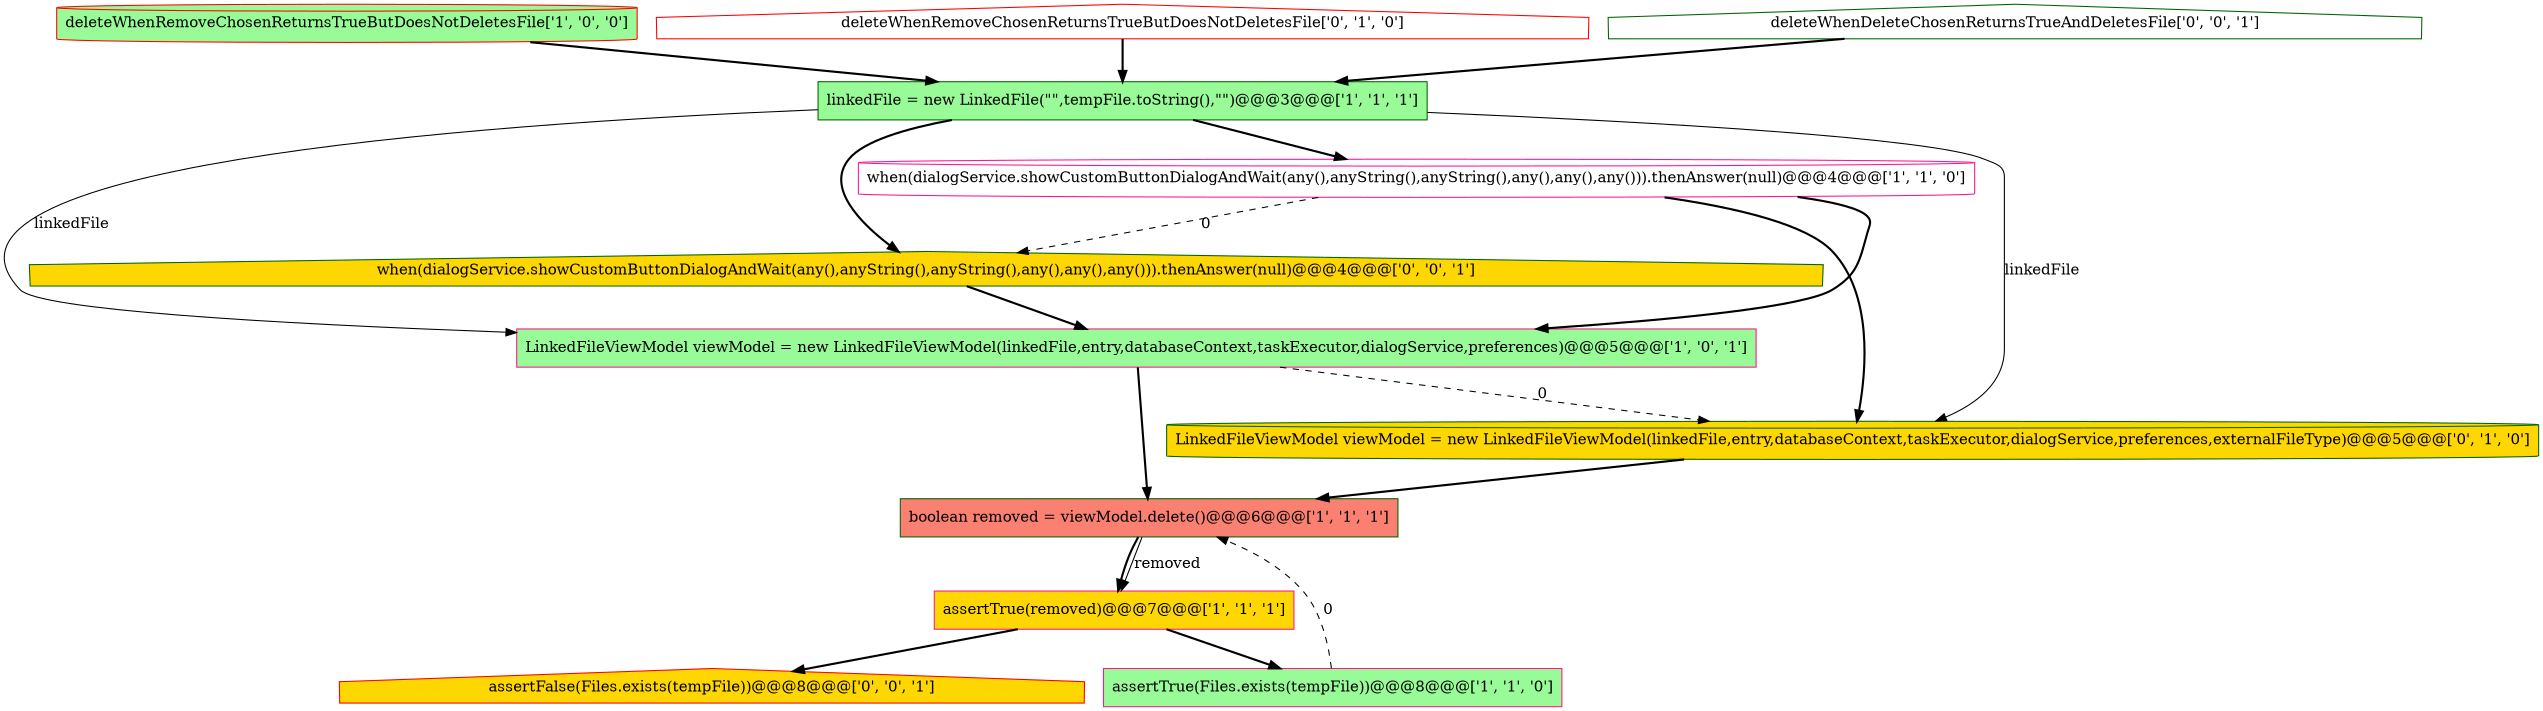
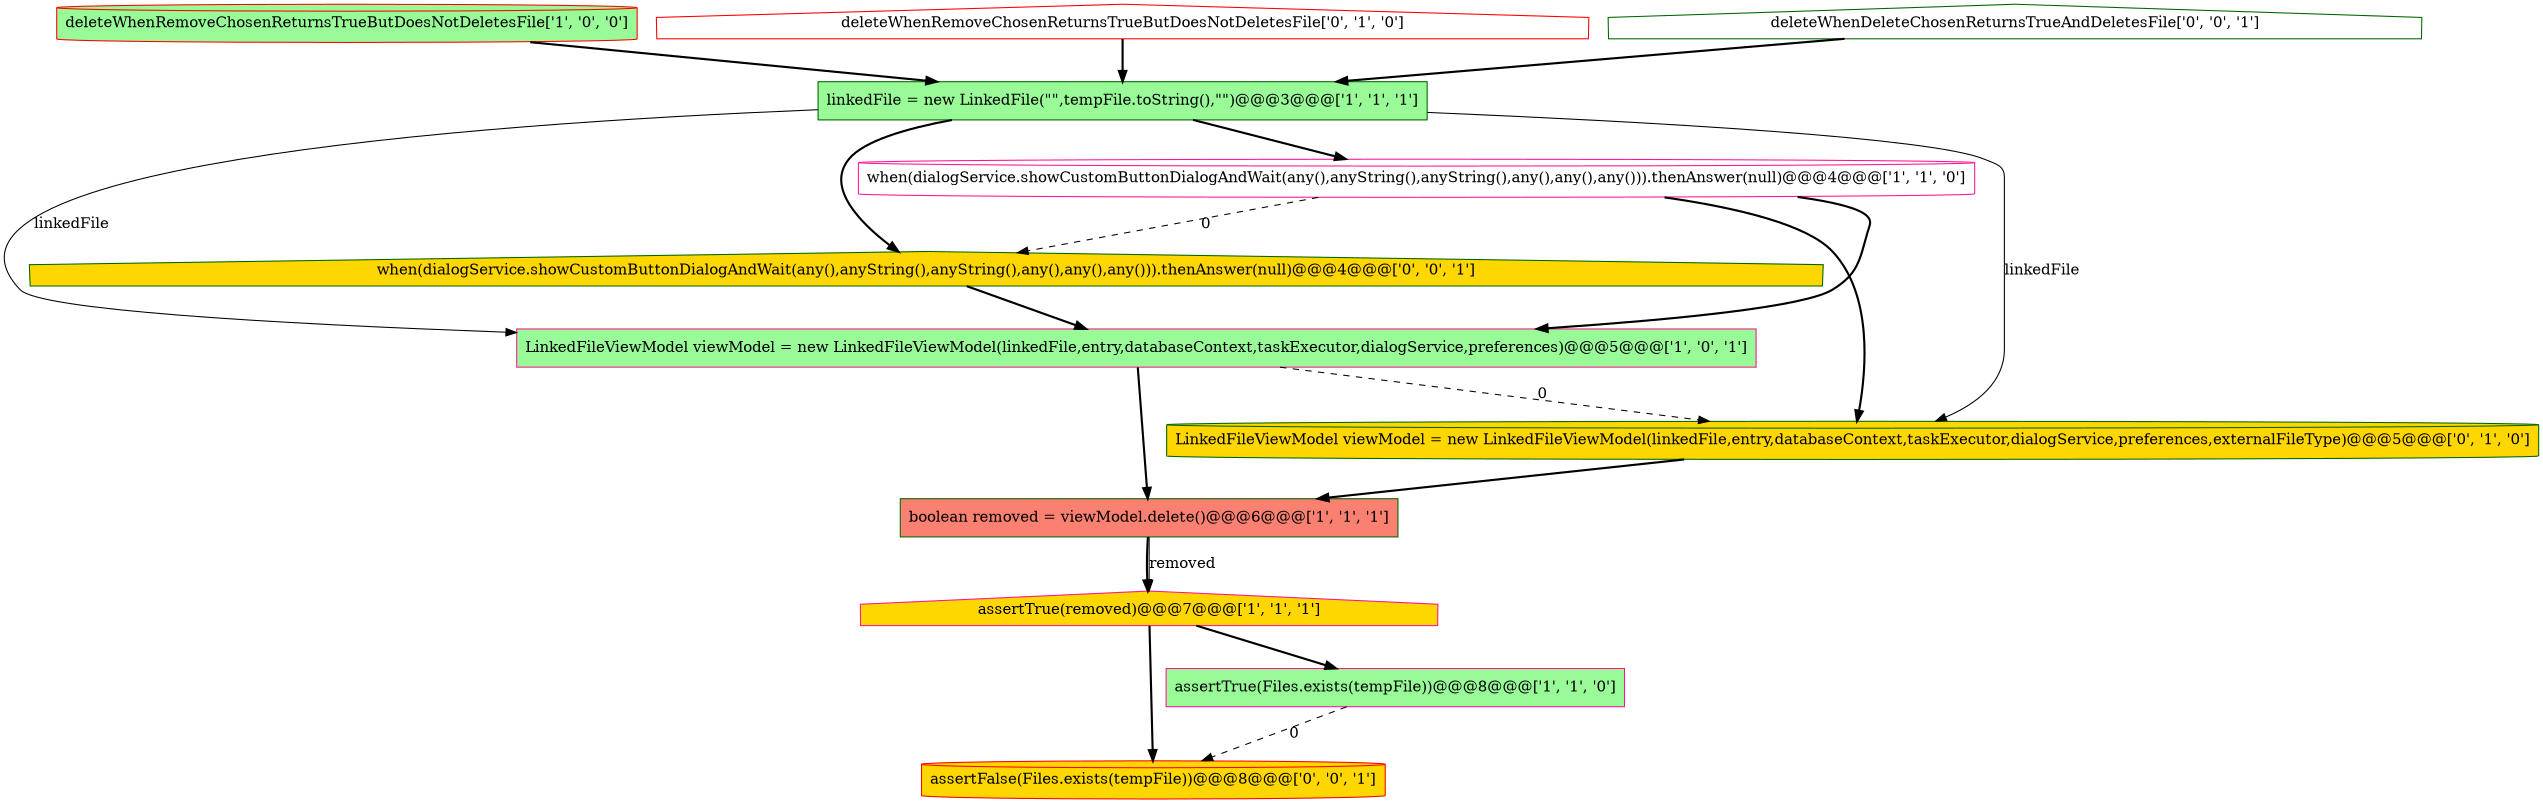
edge "assertTrue(Files.exists(tempFile))@@@8@@@['1', '1', '0']" -> "boolean removed = viewModel.delete()@@@6@@@['1', '1', '1']": now "assertTrue(Files.exists(tempFile))@@@8@@@['1', '1', '0']" -> "assertFalse(Files.exists(tempFile))@@@8@@@['0', '0', '1']"
node "assertTrue(removed)@@@7@@@['1', '1', '1']": shape box -> house
node "assertFalse(Files.exists(tempFile))@@@8@@@['0', '0', '1']": shape house -> cylinder
